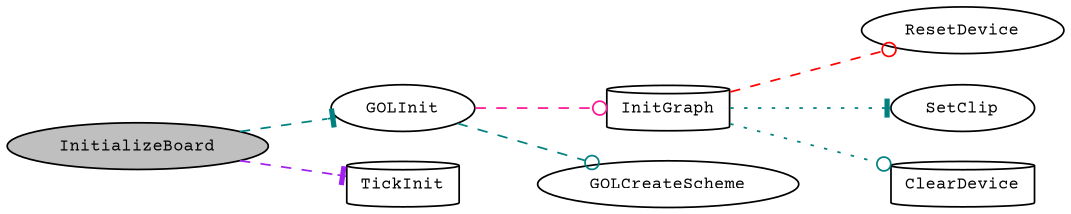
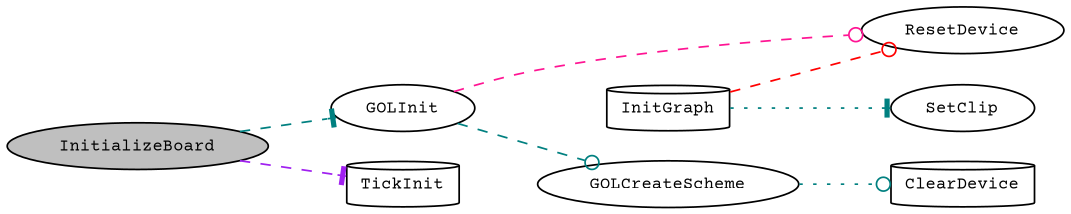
edge "GOLInit" -> "InitGraph": now "GOLInit" -> "ResetDevice"
edge "InitGraph" -> "ClearDevice": now "GOLCreateScheme" -> "ClearDevice"
